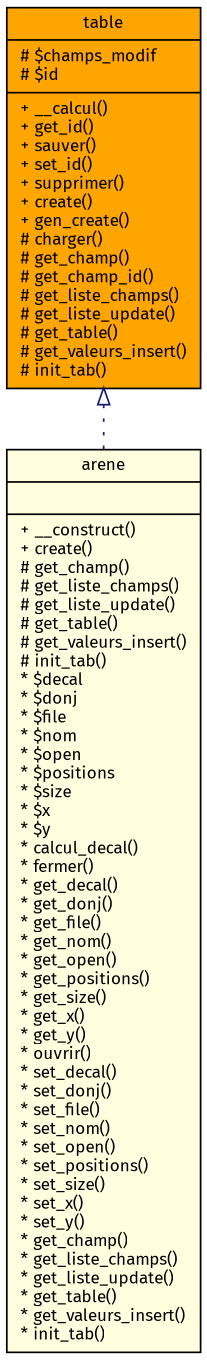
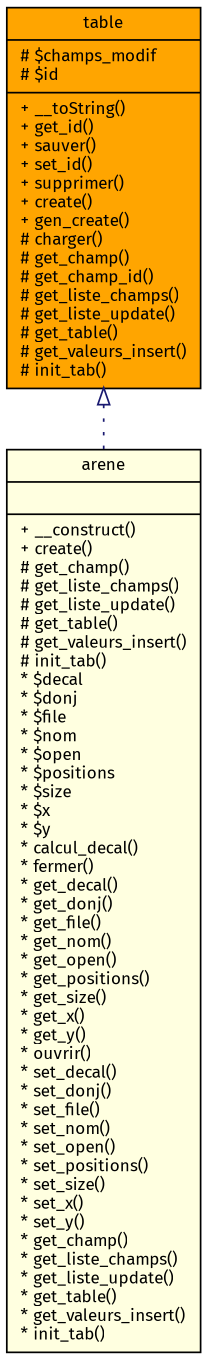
node "table": text "+ __calcul()" -> "+ __toString()"
